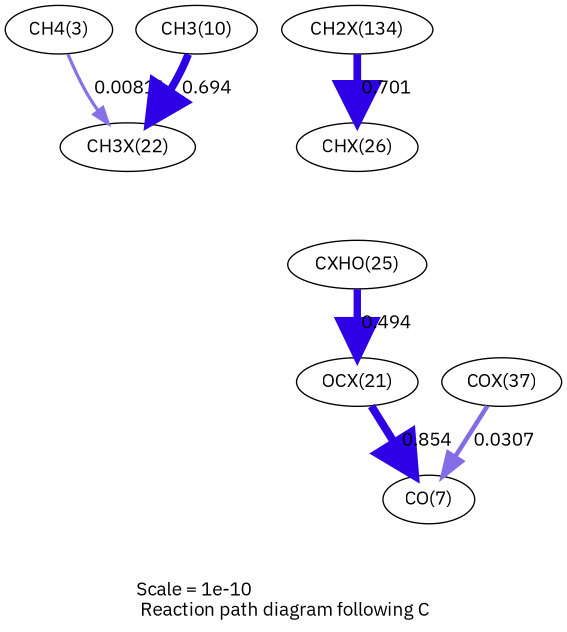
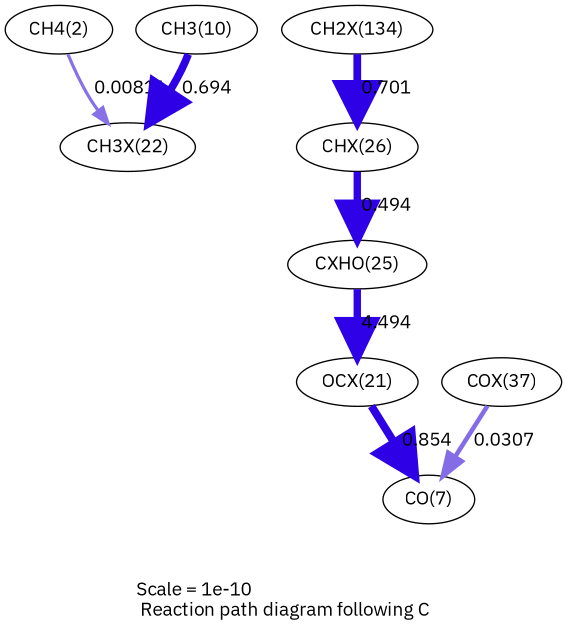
node "CH4(3)": label "CH4(3)" -> "CH4(2)"
edge "CHX(26)" -> "CXHO(25)": added, label "0.494"
edge "CXHO(25)" -> "OCX(21)": label " 0.494" -> " 4.494"
